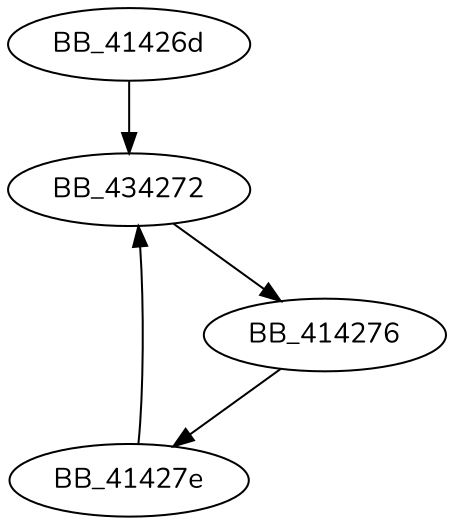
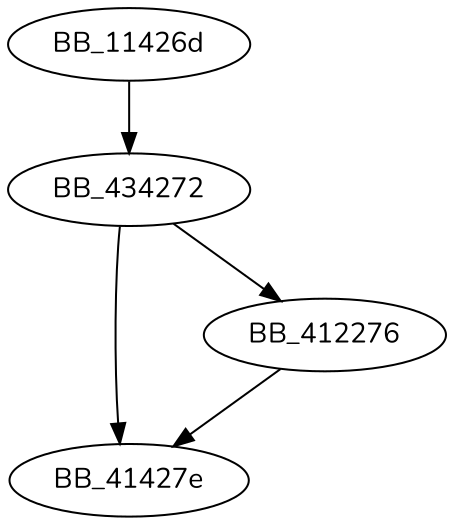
node "BB_41426d": label "BB_41426d" -> "BB_11426d"
node "BB_414276": label "BB_414276" -> "BB_412276"
edge "BB_41427e" -> "BB_434272": reversed
